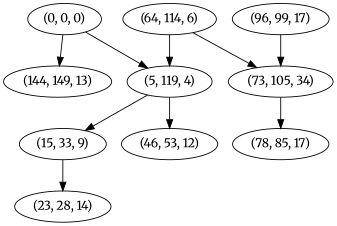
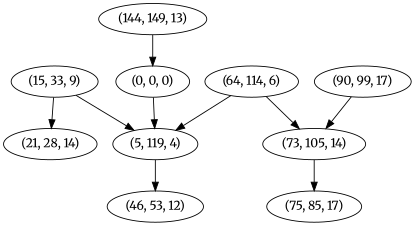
node "(96, 99, 17)": label "(96, 99, 17)" -> "(90, 99, 17)"
edge "(0, 0, 0)" -> "(144, 149, 13)": reversed
node "(73, 105, 34)": label "(73, 105, 34)" -> "(73, 105, 14)"
edge "(5, 119, 4)" -> "(15, 33, 9)": reversed
node "(78, 85, 17)": label "(78, 85, 17)" -> "(75, 85, 17)"
node "(23, 28, 14)": label "(23, 28, 14)" -> "(21, 28, 14)"
